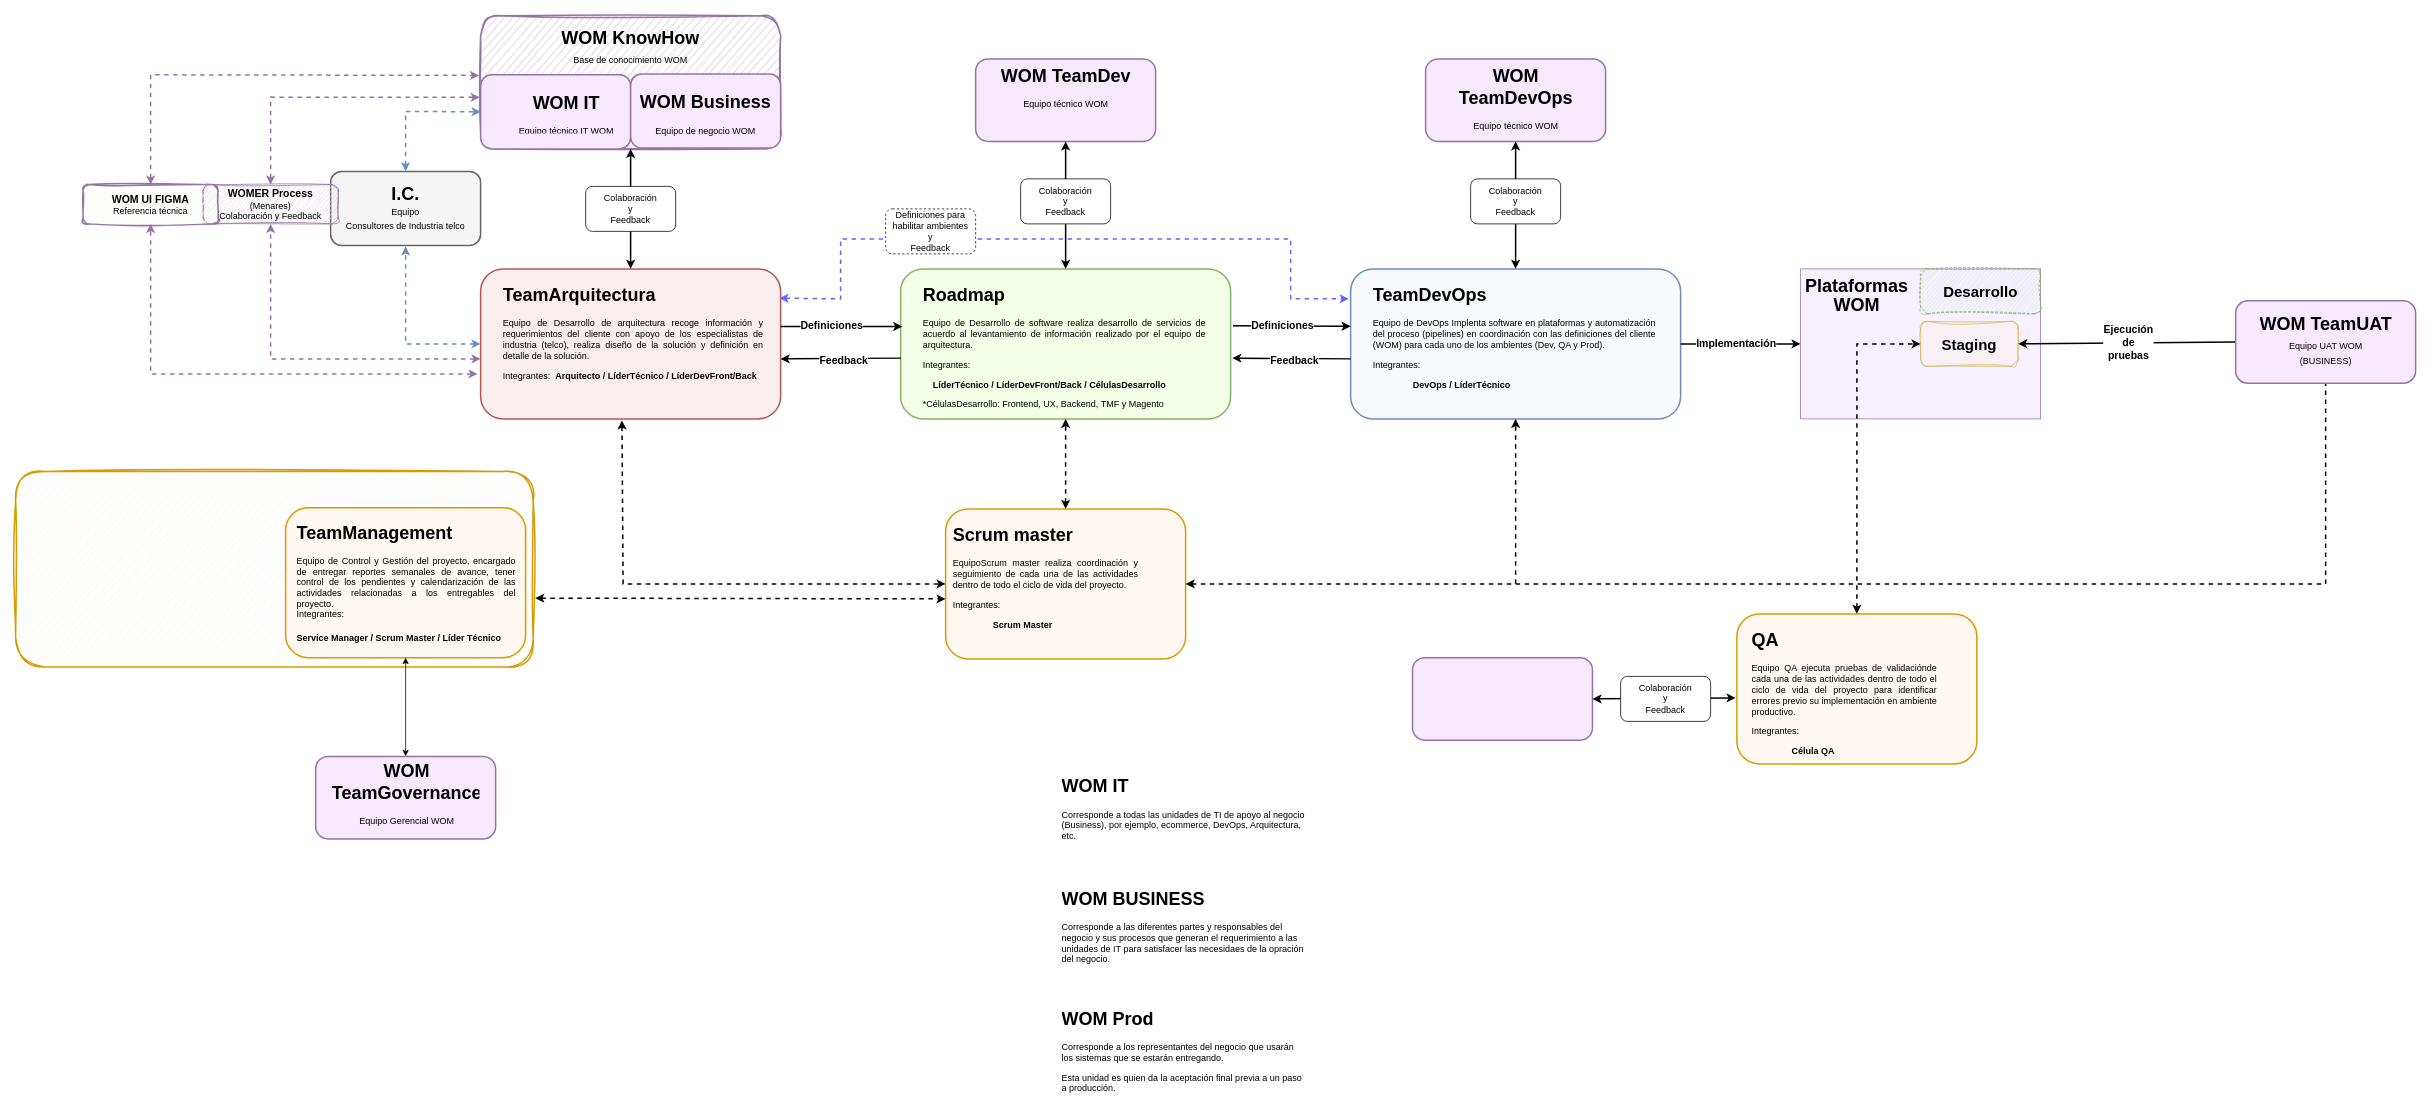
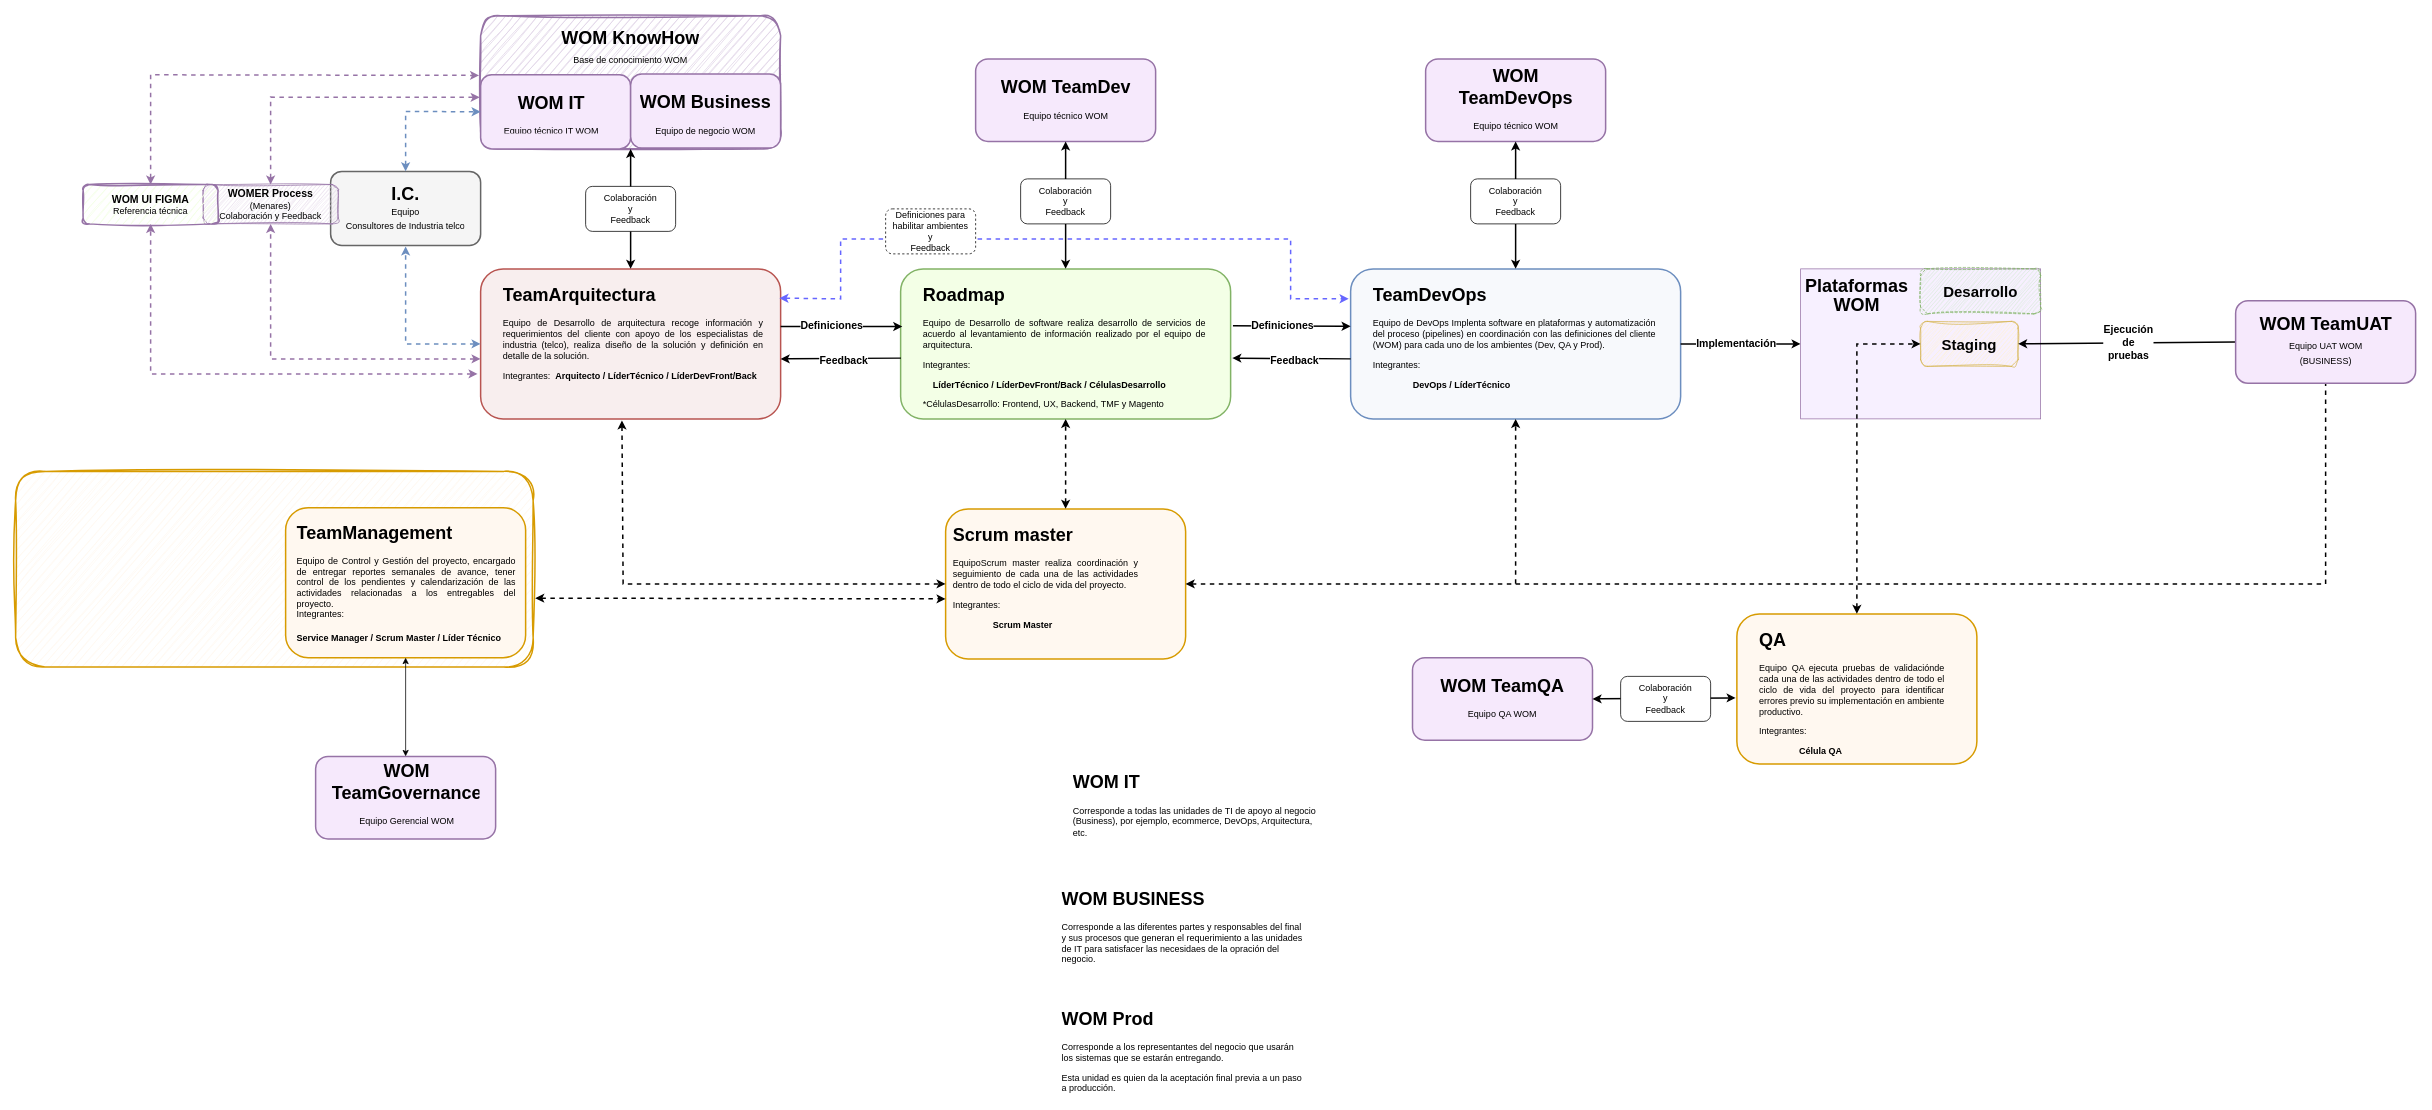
node "WOM TeamDevEquipo técnico WOM": moved (1065, 92) -> (1065, 103)
node "WOM IT Equipo técnico IT WOM": moved (566, 111) -> (551, 111)
node "QA Equipo QA ejecuta pruebas de validaciónde cada una de las actividades dentro de todo el ciclo de vida del proyecto para identificar errores previo su implementación en ambiente productivo. Integrantes: Célula QA": moved (1844, 691) -> (1851, 691)
node "WOM TeamQAEquipo QA WOM": added
node "WOM IT Corresponde a todas las unidades de TI de apoyo al negocio (Business), por ejemplo, ecommerce, DevOps, Arquitectura, etc.": moved (1184, 816) -> (1195, 813)
node "WOM BUSINESS Corresponde a las diferentes partes y responsables del negocio y sus procesos que generan el requerimiento a las unidades de IT para satisfacer las necesidaes de la opración del negocio.": label "WOM BUSINESS Corresponde a las diferentes partes y responsables del negocio y sus procesos que generan el requerimiento a las unidades de IT para satisfacer las necesidaes de la opración del negocio." -> "WOM BUSINESS Corresponde a las diferentes partes y responsables del final y sus procesos que generan el requerimiento a las unidades de IT para satisfacer las necesidaes de la opración del negocio."
